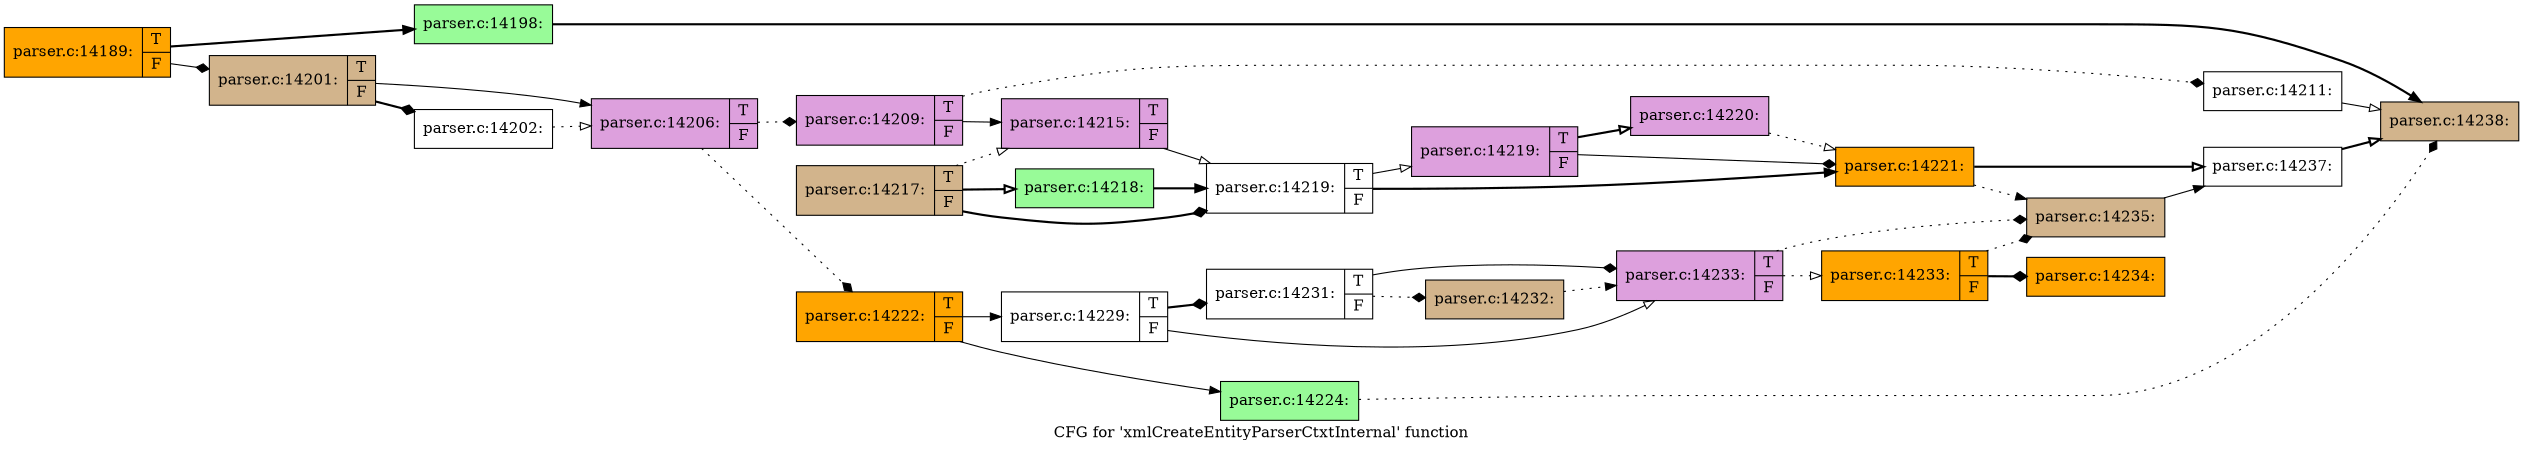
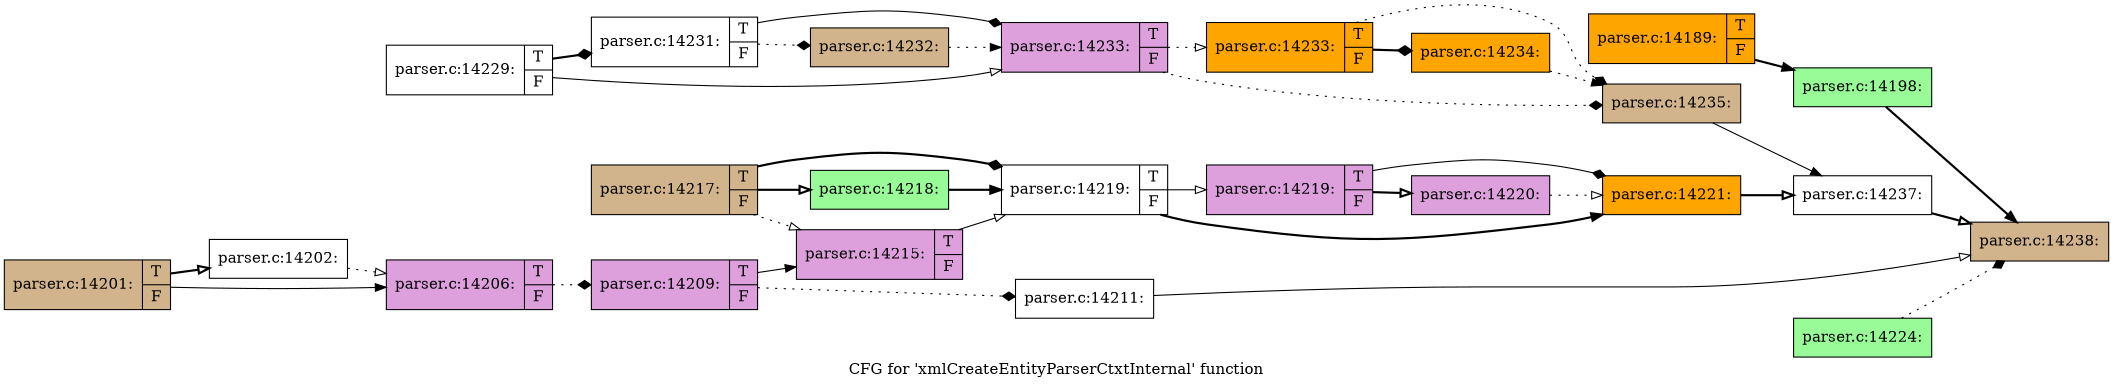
edge "parser.c:14189:" -> "parser.c:14201:": removed
edge "parser.c:14201:" -> "parser.c:14202:": arrowhead diamond -> onormal
edge "parser.c:14221:" -> "parser.c:14235:": now "parser.c:14234:" -> "parser.c:14235:"
node "parser.c:14222:": removed
